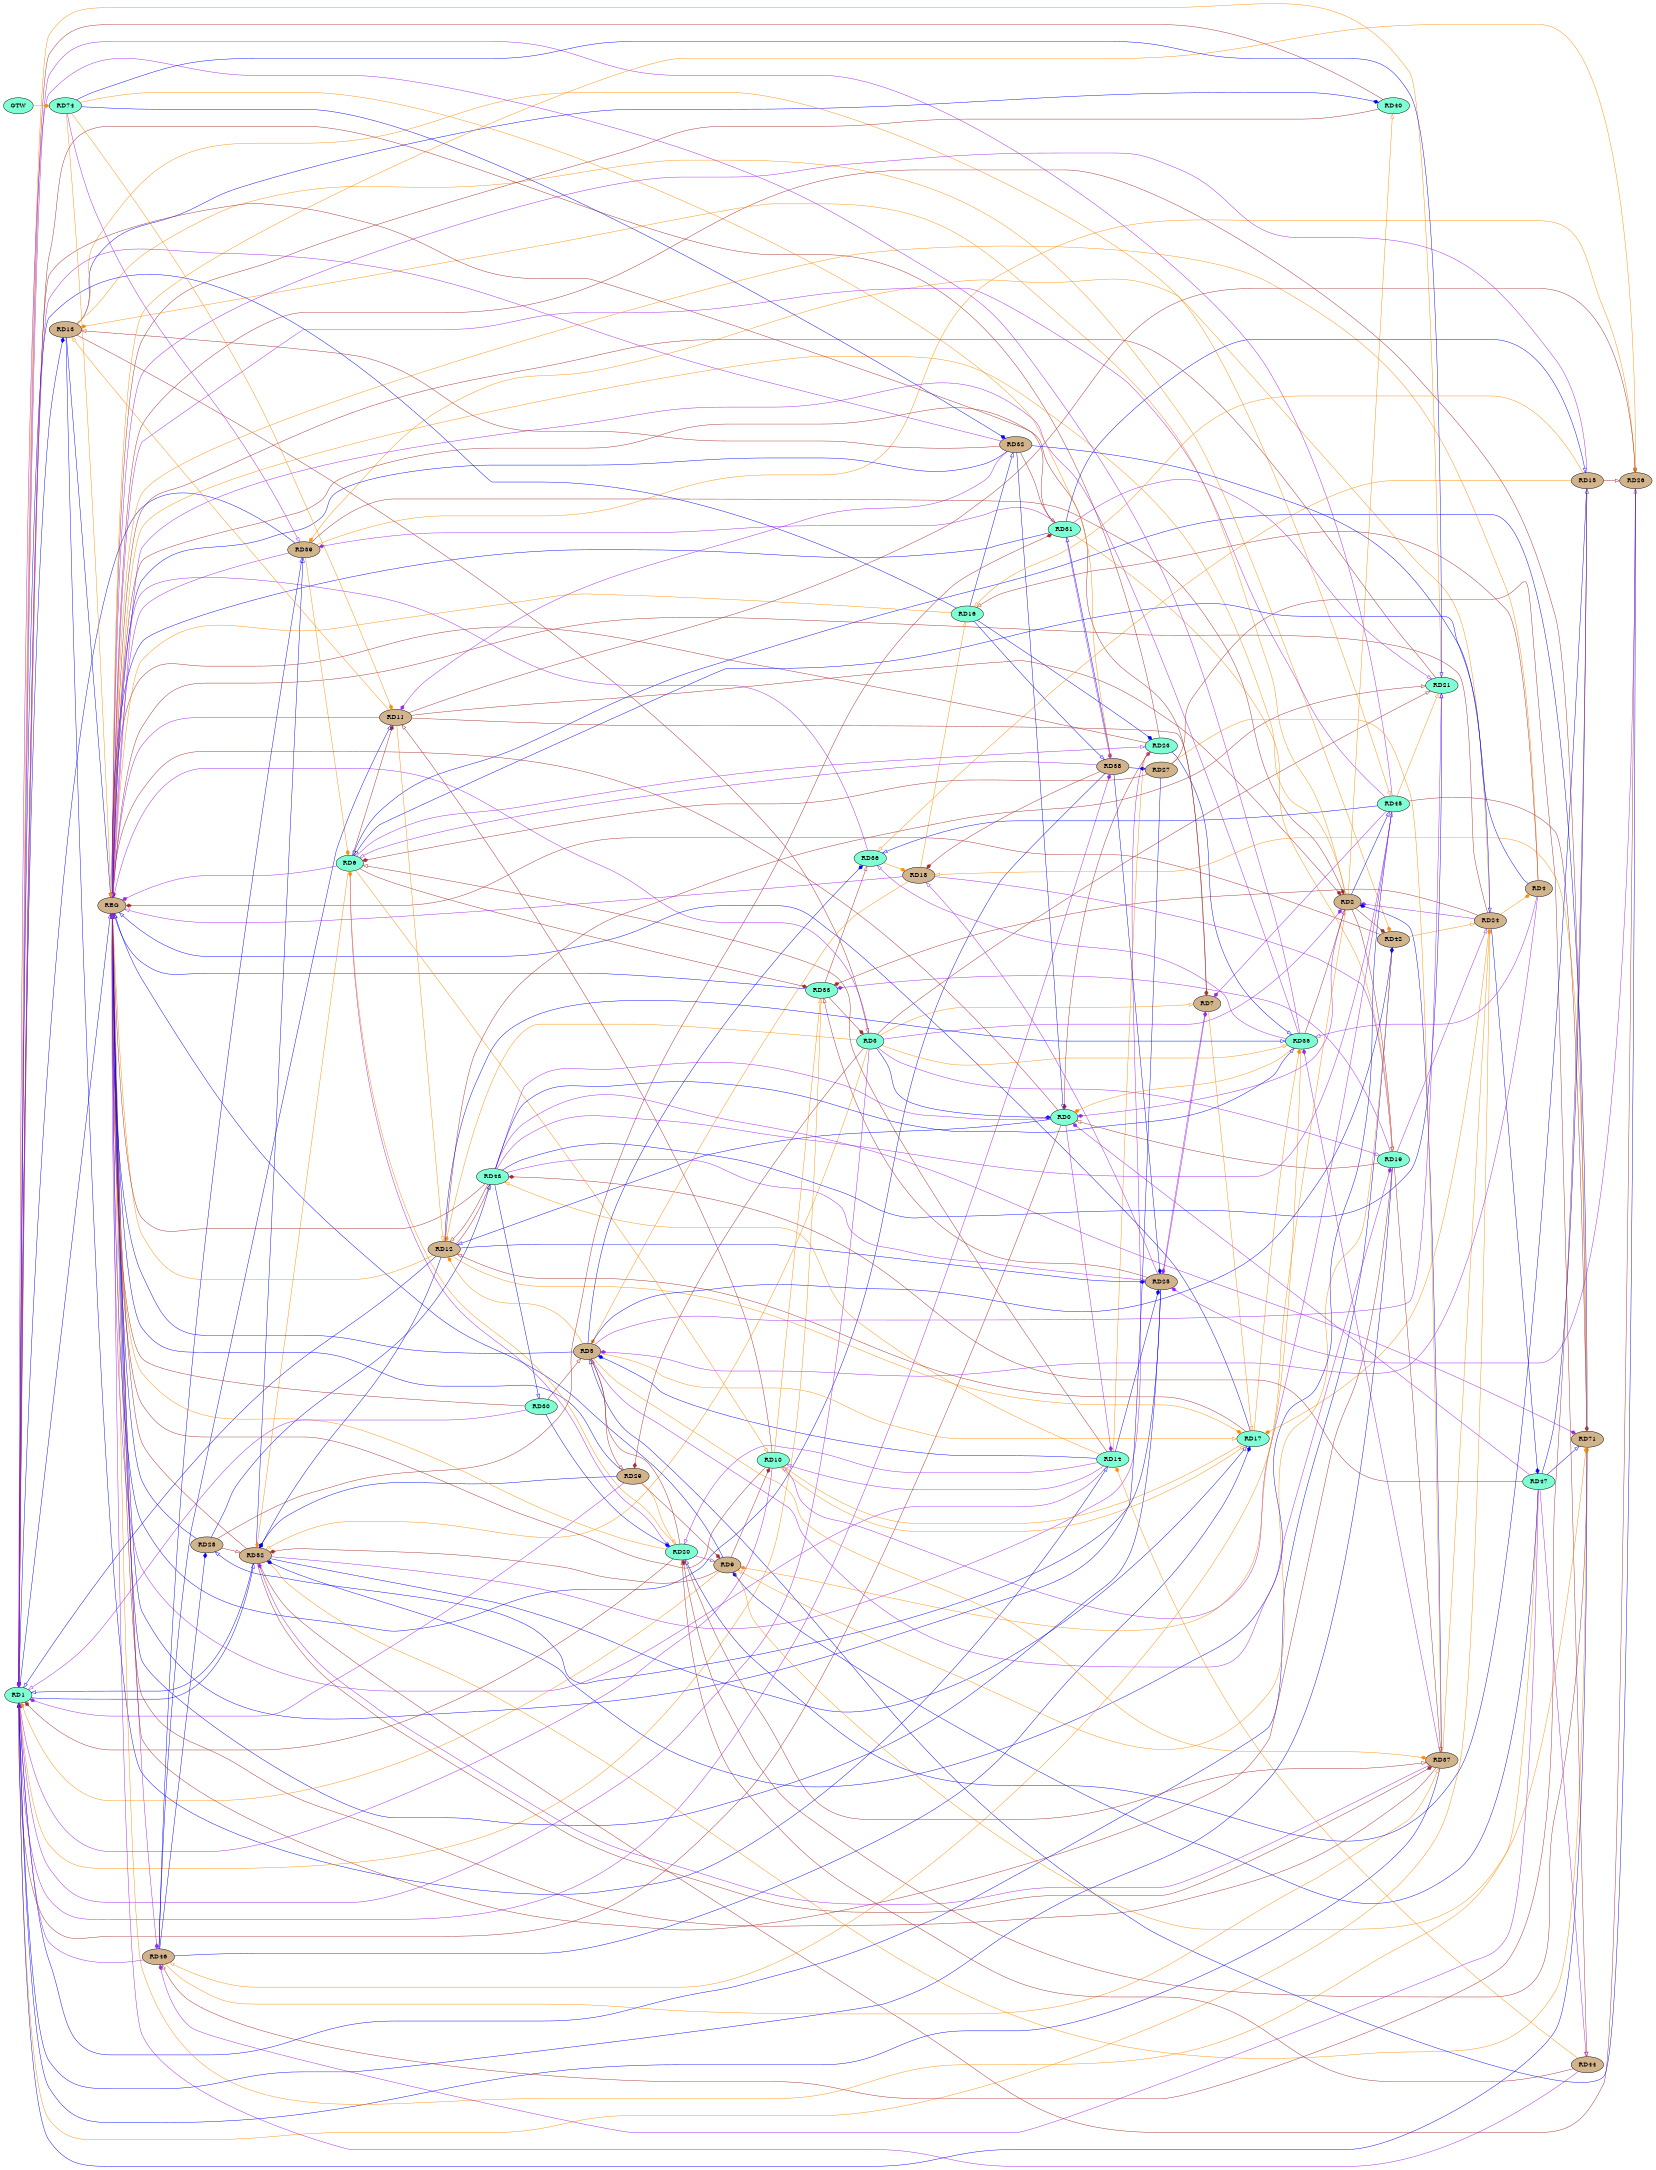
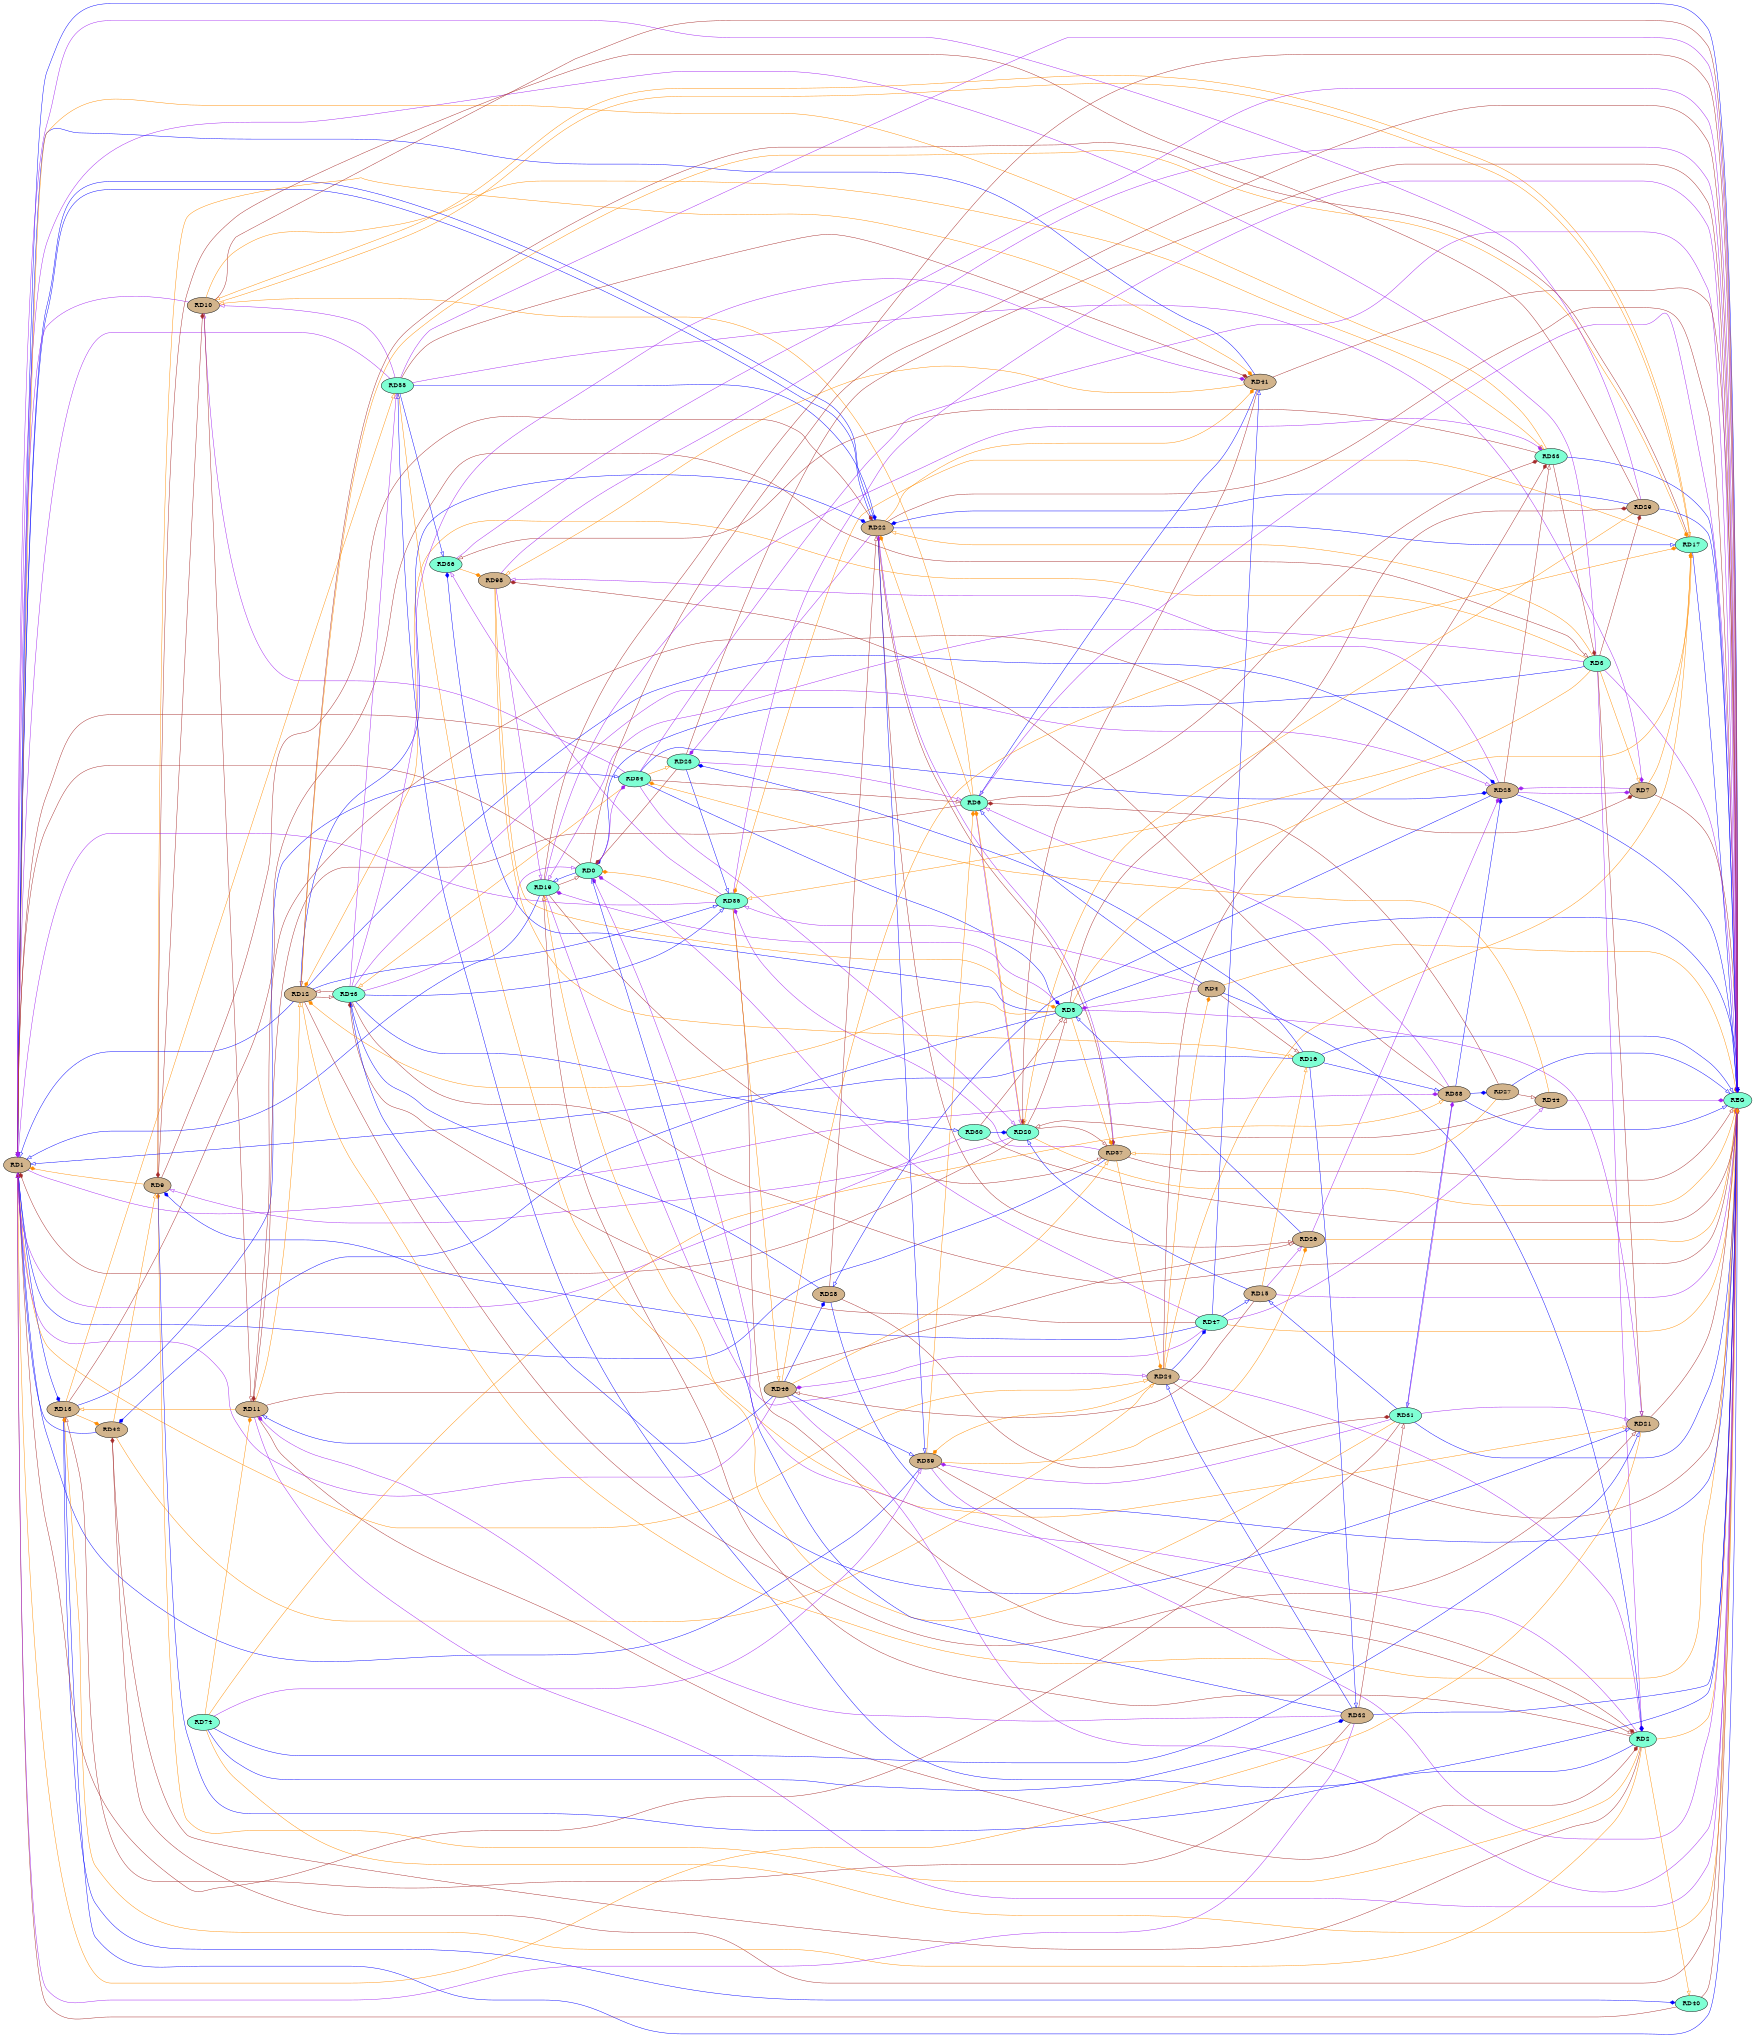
node "GTW": removed
edge "RD15" -> "RD26": color brown -> purple
edge "RD15" -> "RD36": removed
edge "RD16" -> "REG": color darkorange -> blue
node "RD21": fillcolor aquamarine -> tan
edge "RD6" -> "RD23": reversed
node "RD45": label "RD45" -> "RD55"
node "RD18": label "RD18" -> "RD98"
node "RD2": fillcolor tan -> aquamarine
node "REG": fillcolor tan -> aquamarine
edge "RD0" -> "RD12": now "RD0" -> "RD19"
edge "RD37" -> "RD2": now "RD4" -> "RD2"
node "RD5": fillcolor tan -> aquamarine
edge "REG" -> "RD46": reversed
edge "RD5" -> "RD29": arrowhead onormal -> diamond
node "RD71": label "RD71" -> "RD41"
node "RD14": label "RD14" -> "RD84"
node "RD10": fillcolor aquamarine -> tan
node "RD52": label "RD52" -> "RD22"
node "RD1": fillcolor aquamarine -> tan
edge "RD46" -> "RD17": color blue -> darkorange
